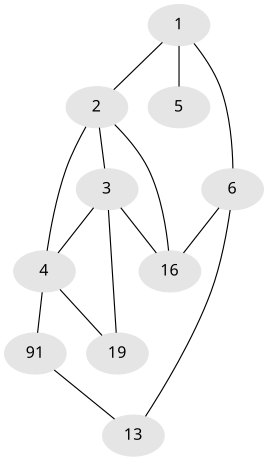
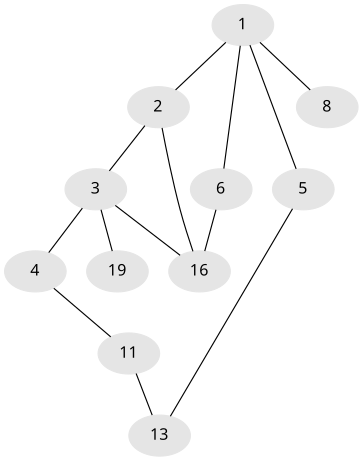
node "8": added
edge "2" -- "4": removed
edge "4" -- "19": removed
edge "6" -- "13": now "5" -- "13"
node "91": label "91" -> "11"
